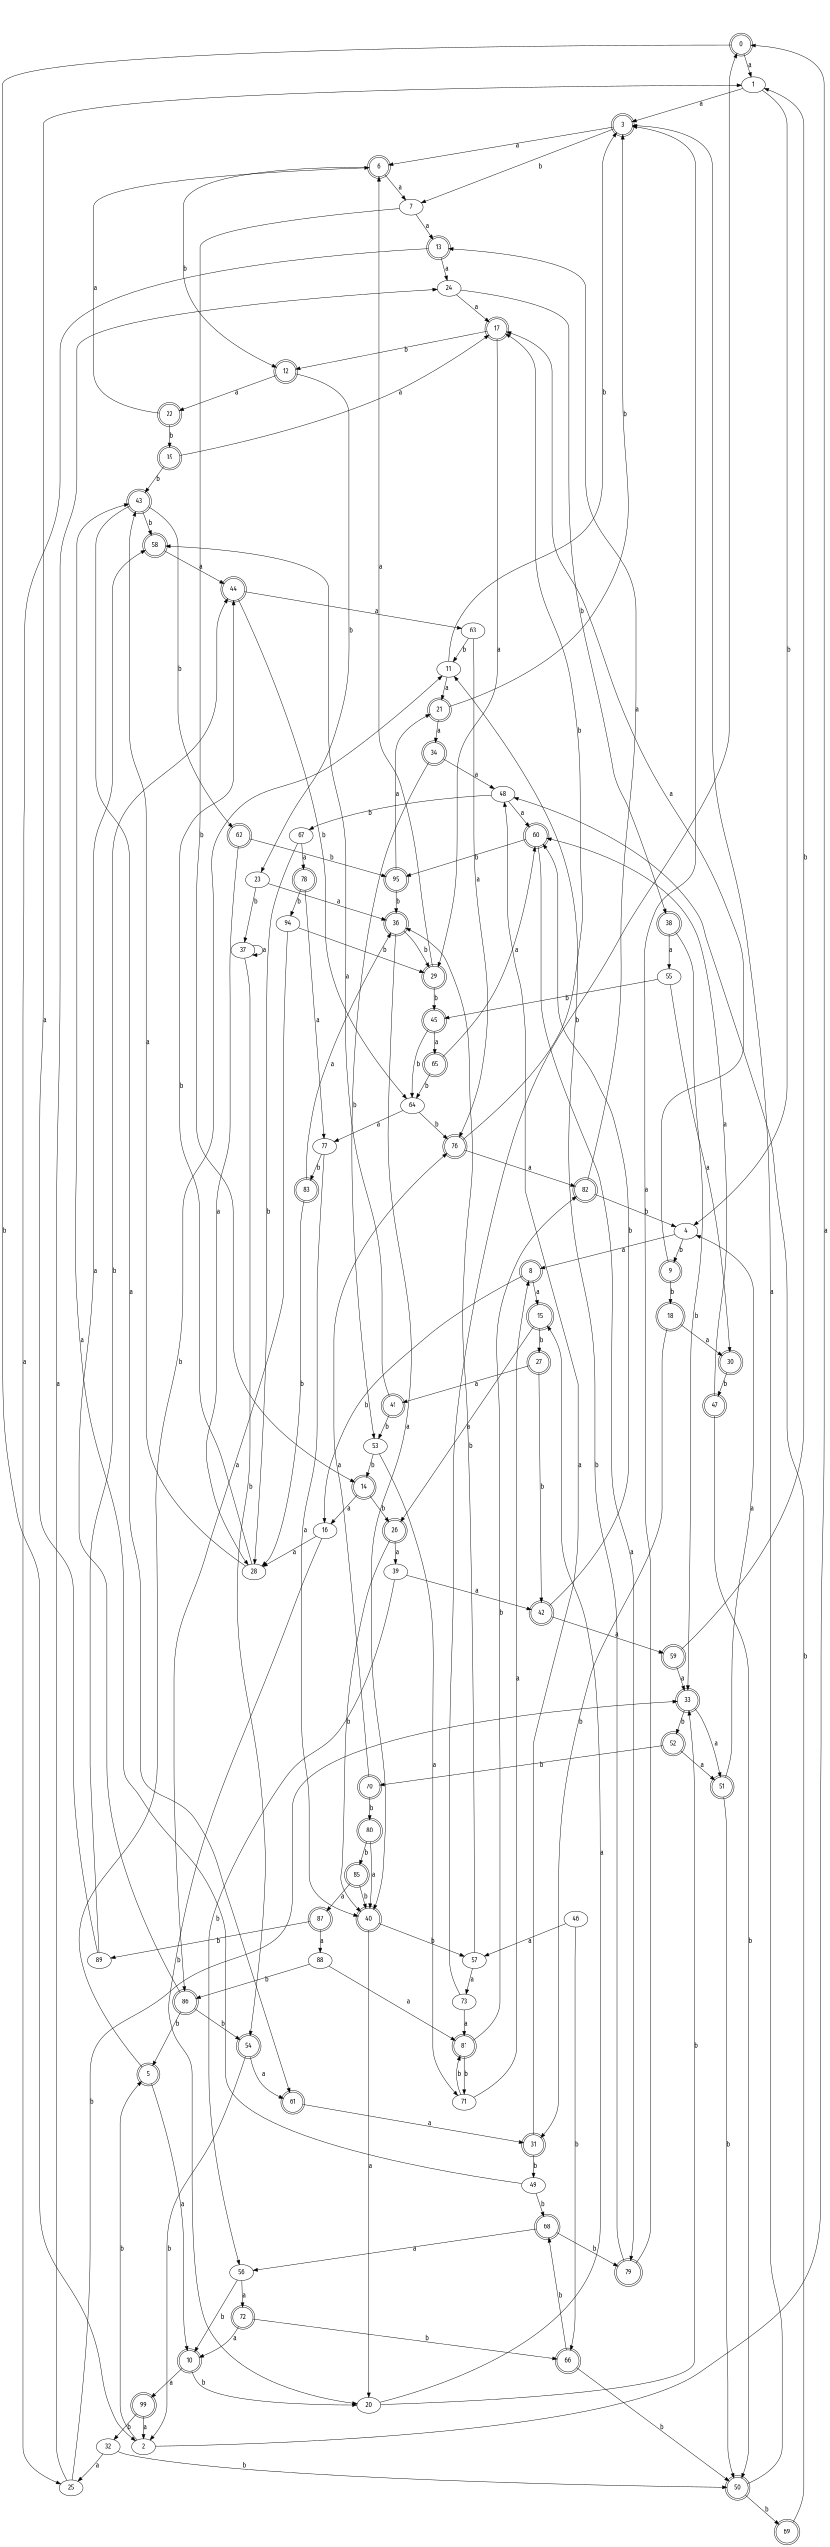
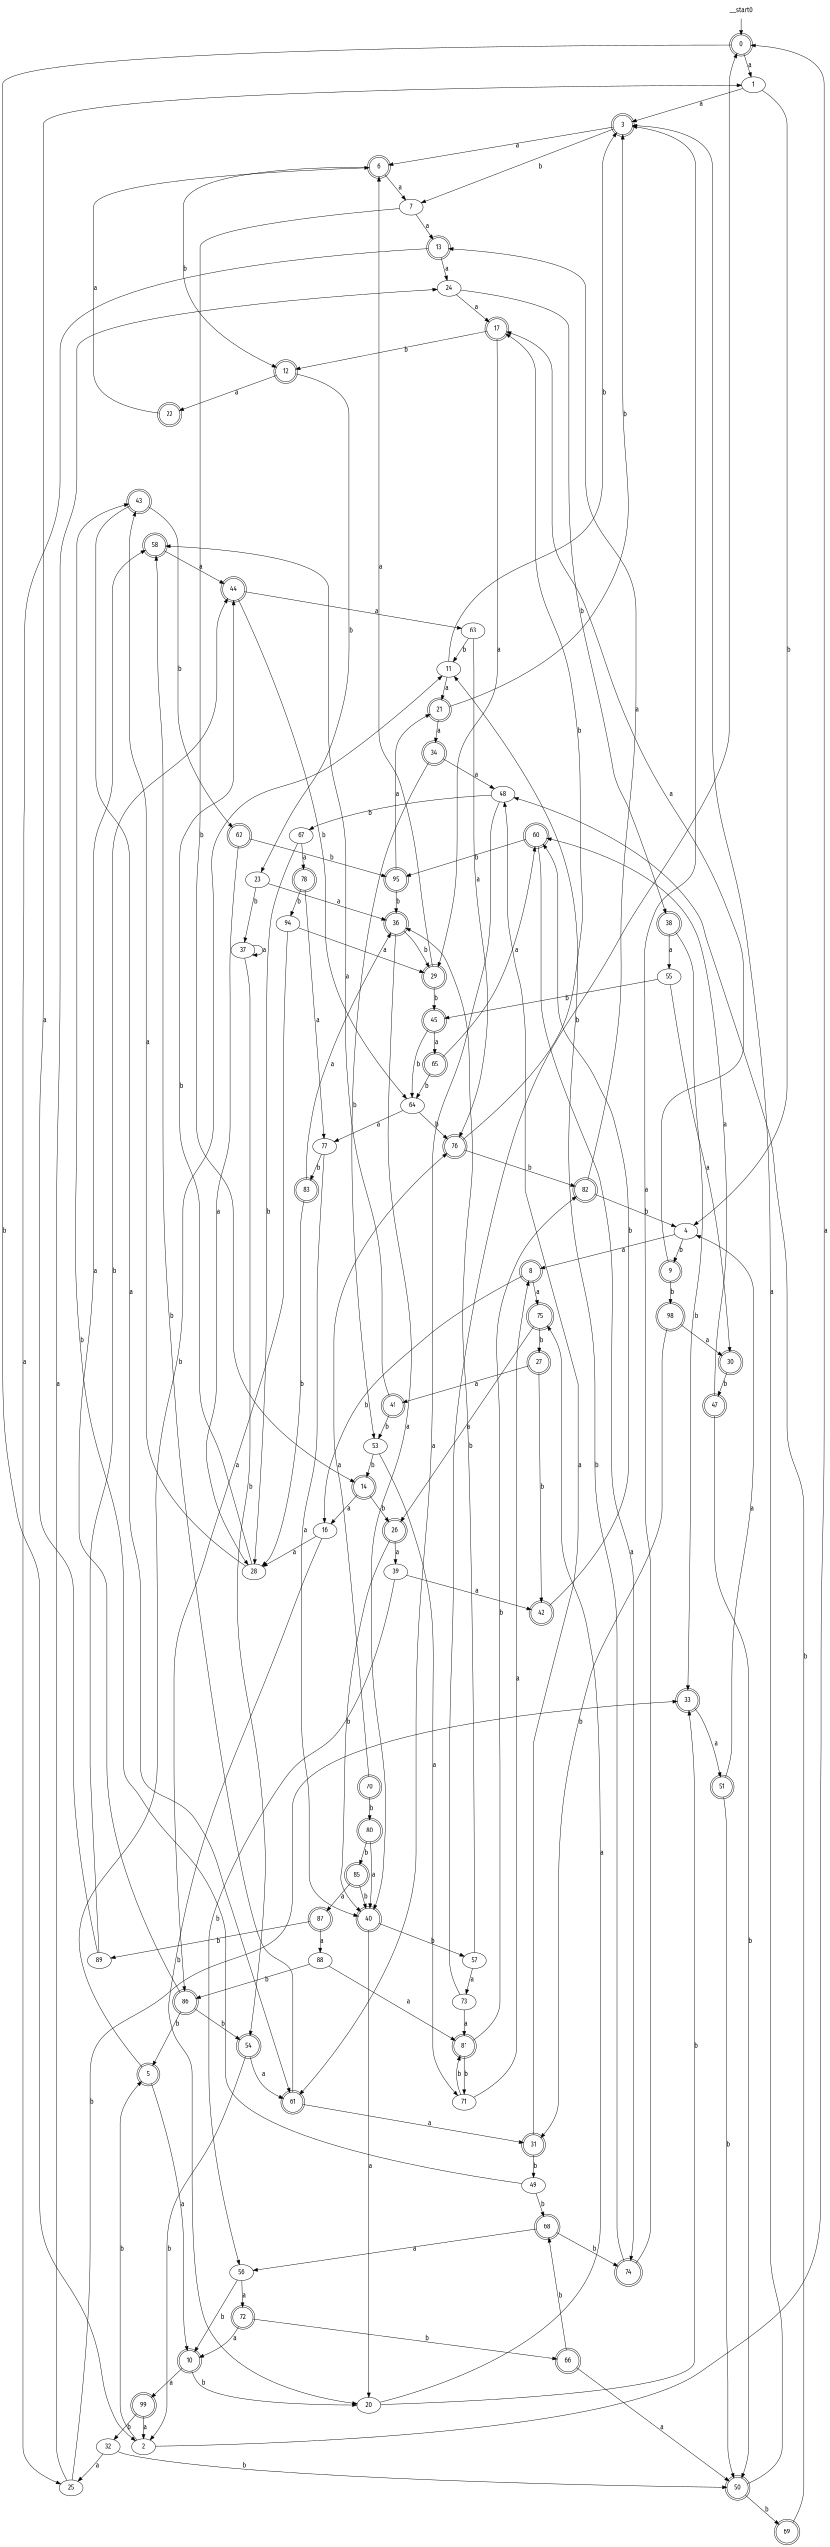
node "__start0": added
node "35": removed
edge "43" -> "58": now "61" -> "58"
edge "48" -> "60": now "48" -> "61"
edge "94" -> "29": label "b" -> "a"
edge "76" -> "82": label "a" -> "b"
node "15": label "15" -> "75"
node "18": label "18" -> "98"
edge "49" -> "43": label "a" -> "b"
node "59": removed
node "52": removed
node "46": removed
node "79": label "79" -> "74"
edge "66" -> "50": label "b" -> "a"
